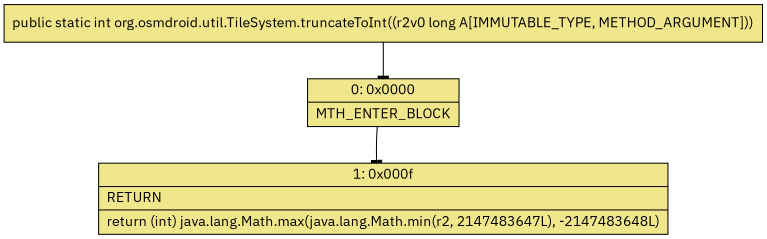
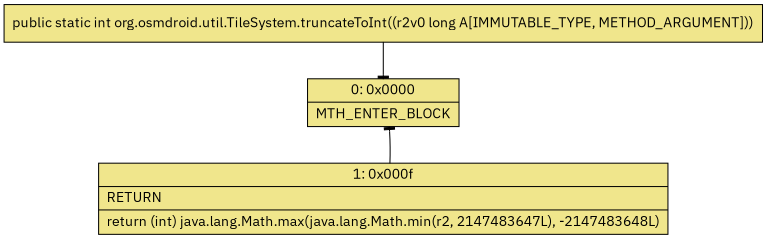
edge "0: 0x0000" -> "1: 0x000f": reversed
